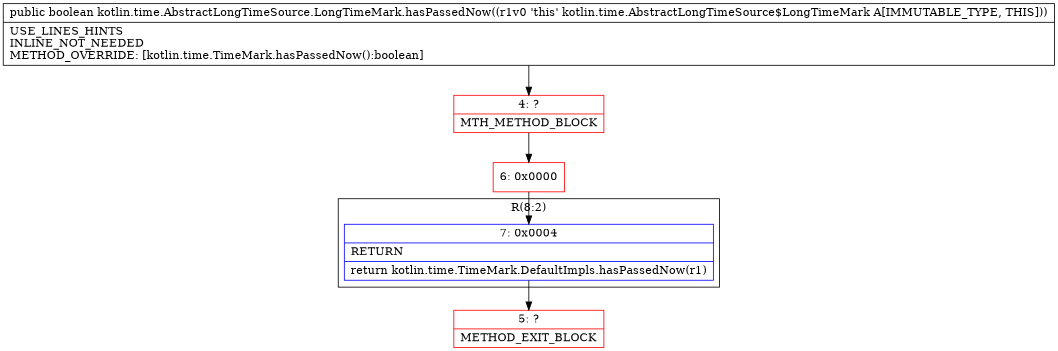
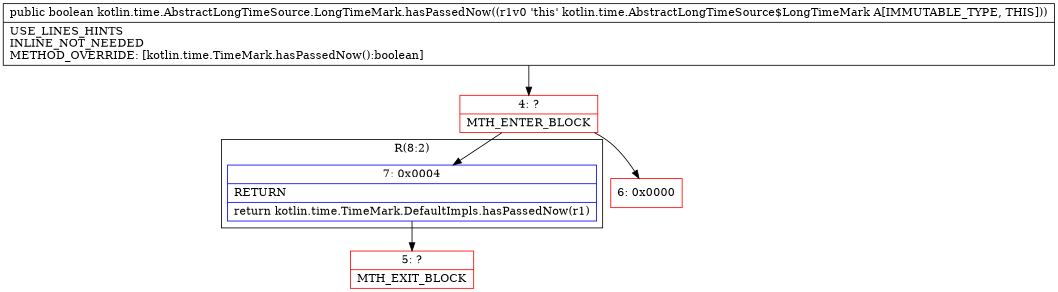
node "4: ?": text "MTH_METHOD_BLOCK" -> "MTH_ENTER_BLOCK"
edge "6: 0x0000" -> "7: 0x0004": now "4: ?" -> "7: 0x0004"
node "5: ?": text "METHOD_EXIT_BLOCK" -> "MTH_EXIT_BLOCK"
